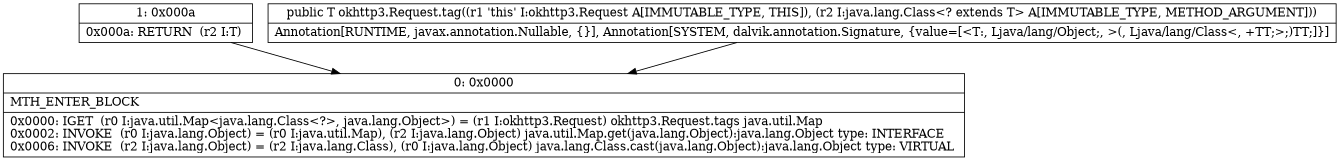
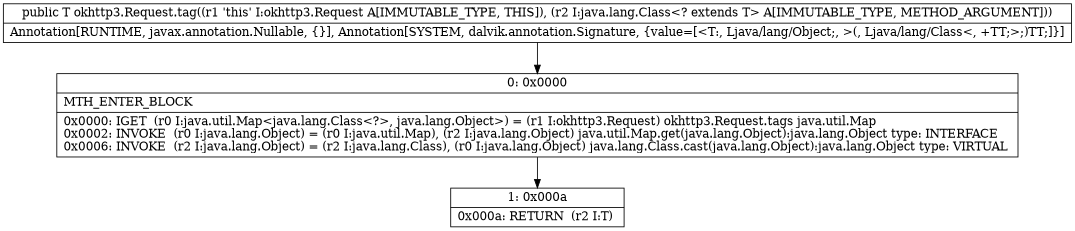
edge "1: 0x000a" -> "0: 0x0000": reversed
